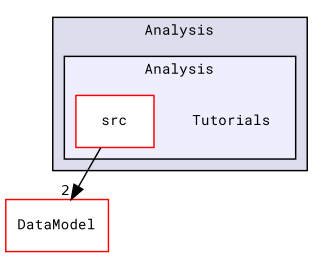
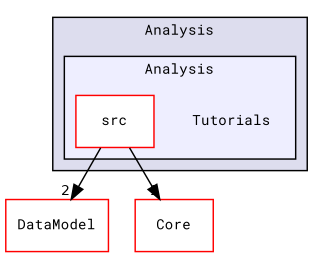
node "Core": added
